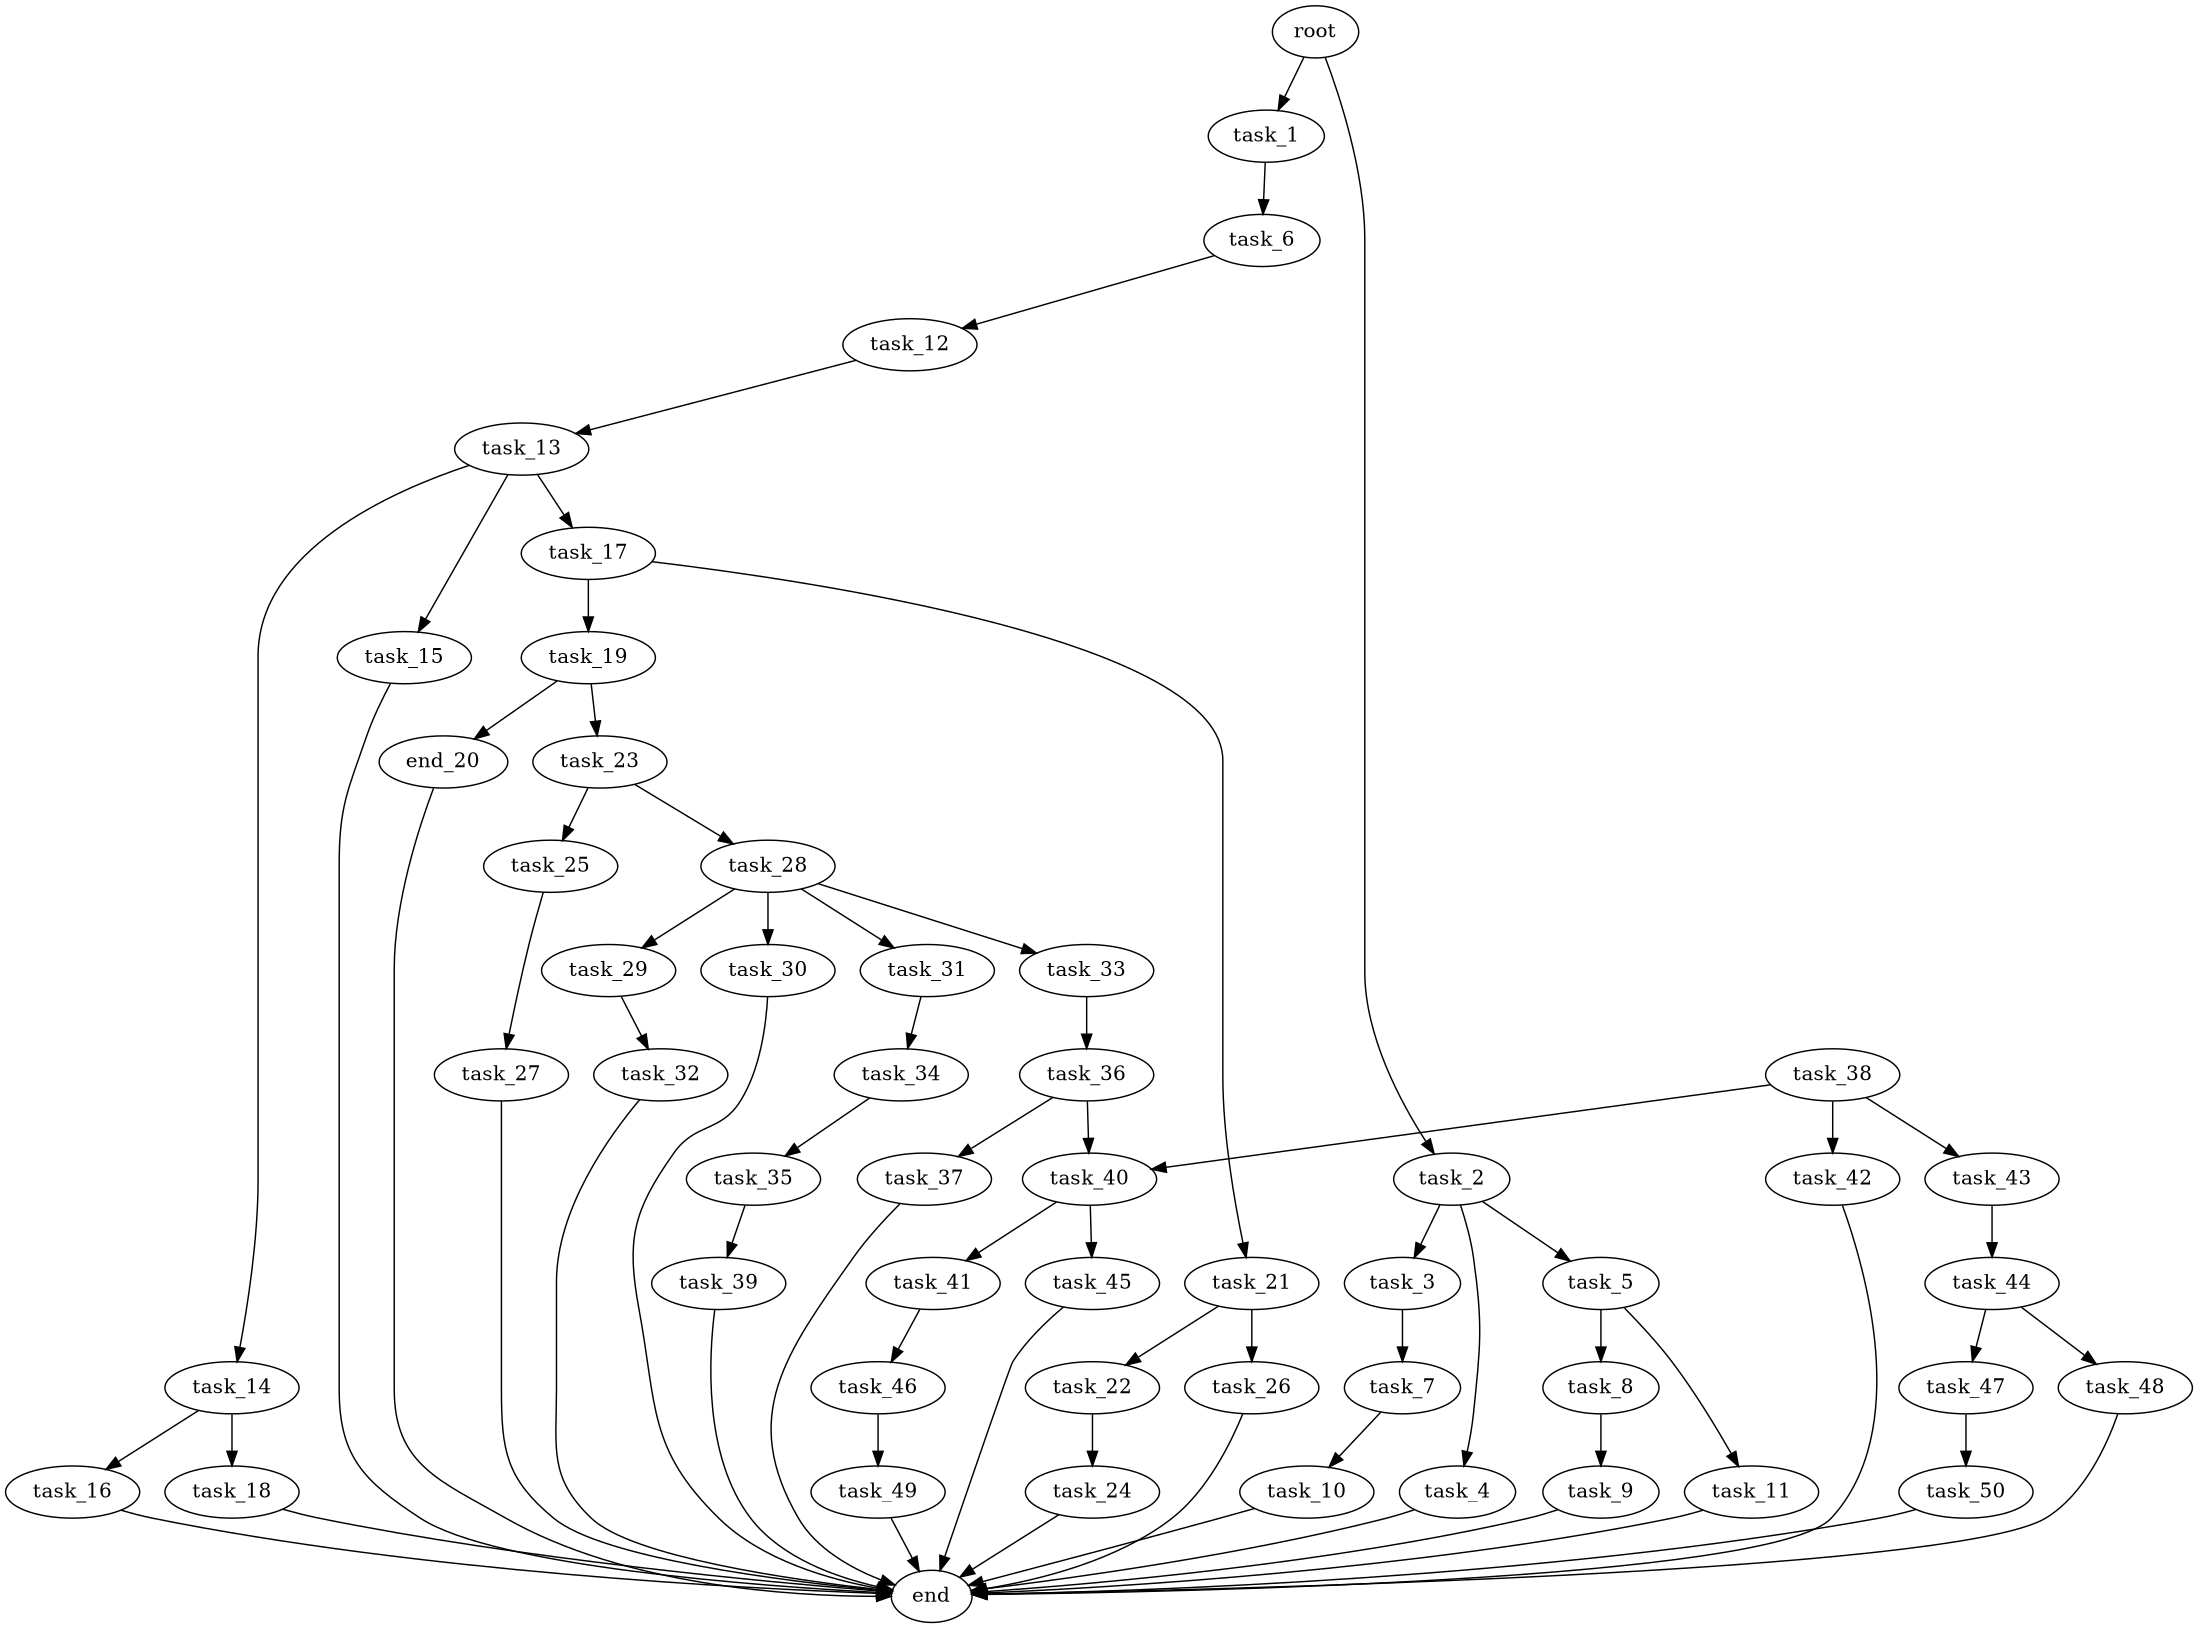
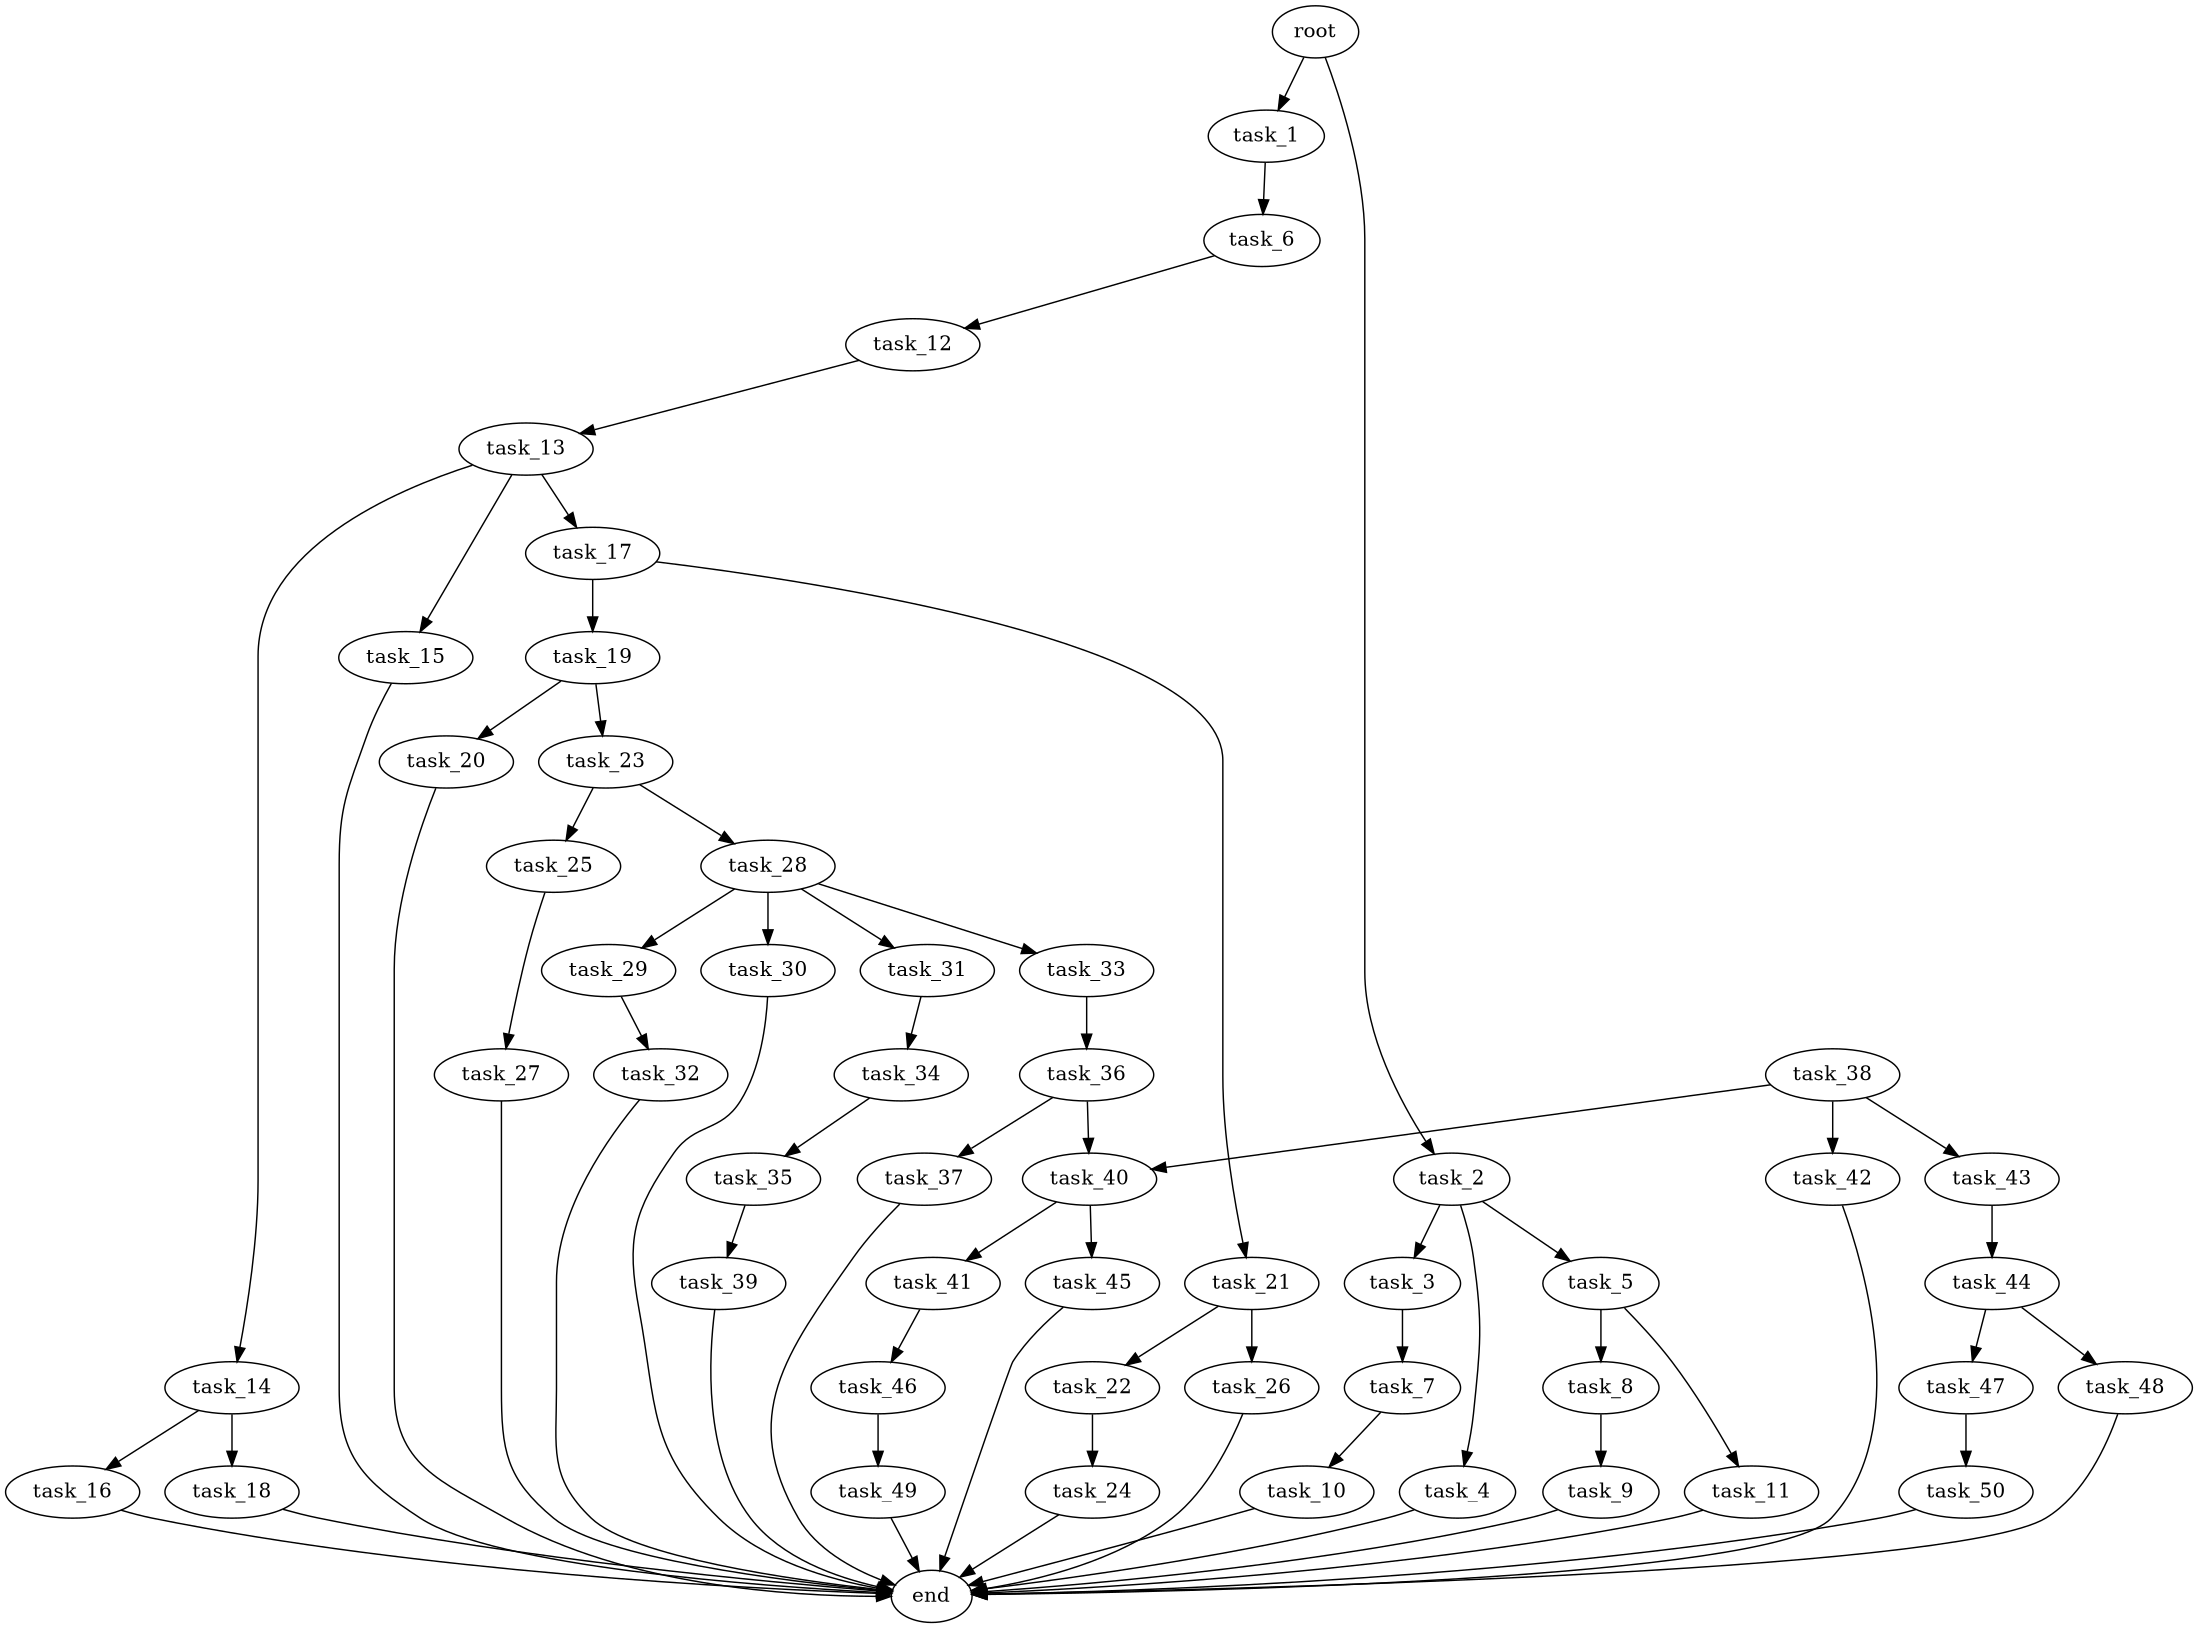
node "end_20": label "end_20" -> "task_20"
